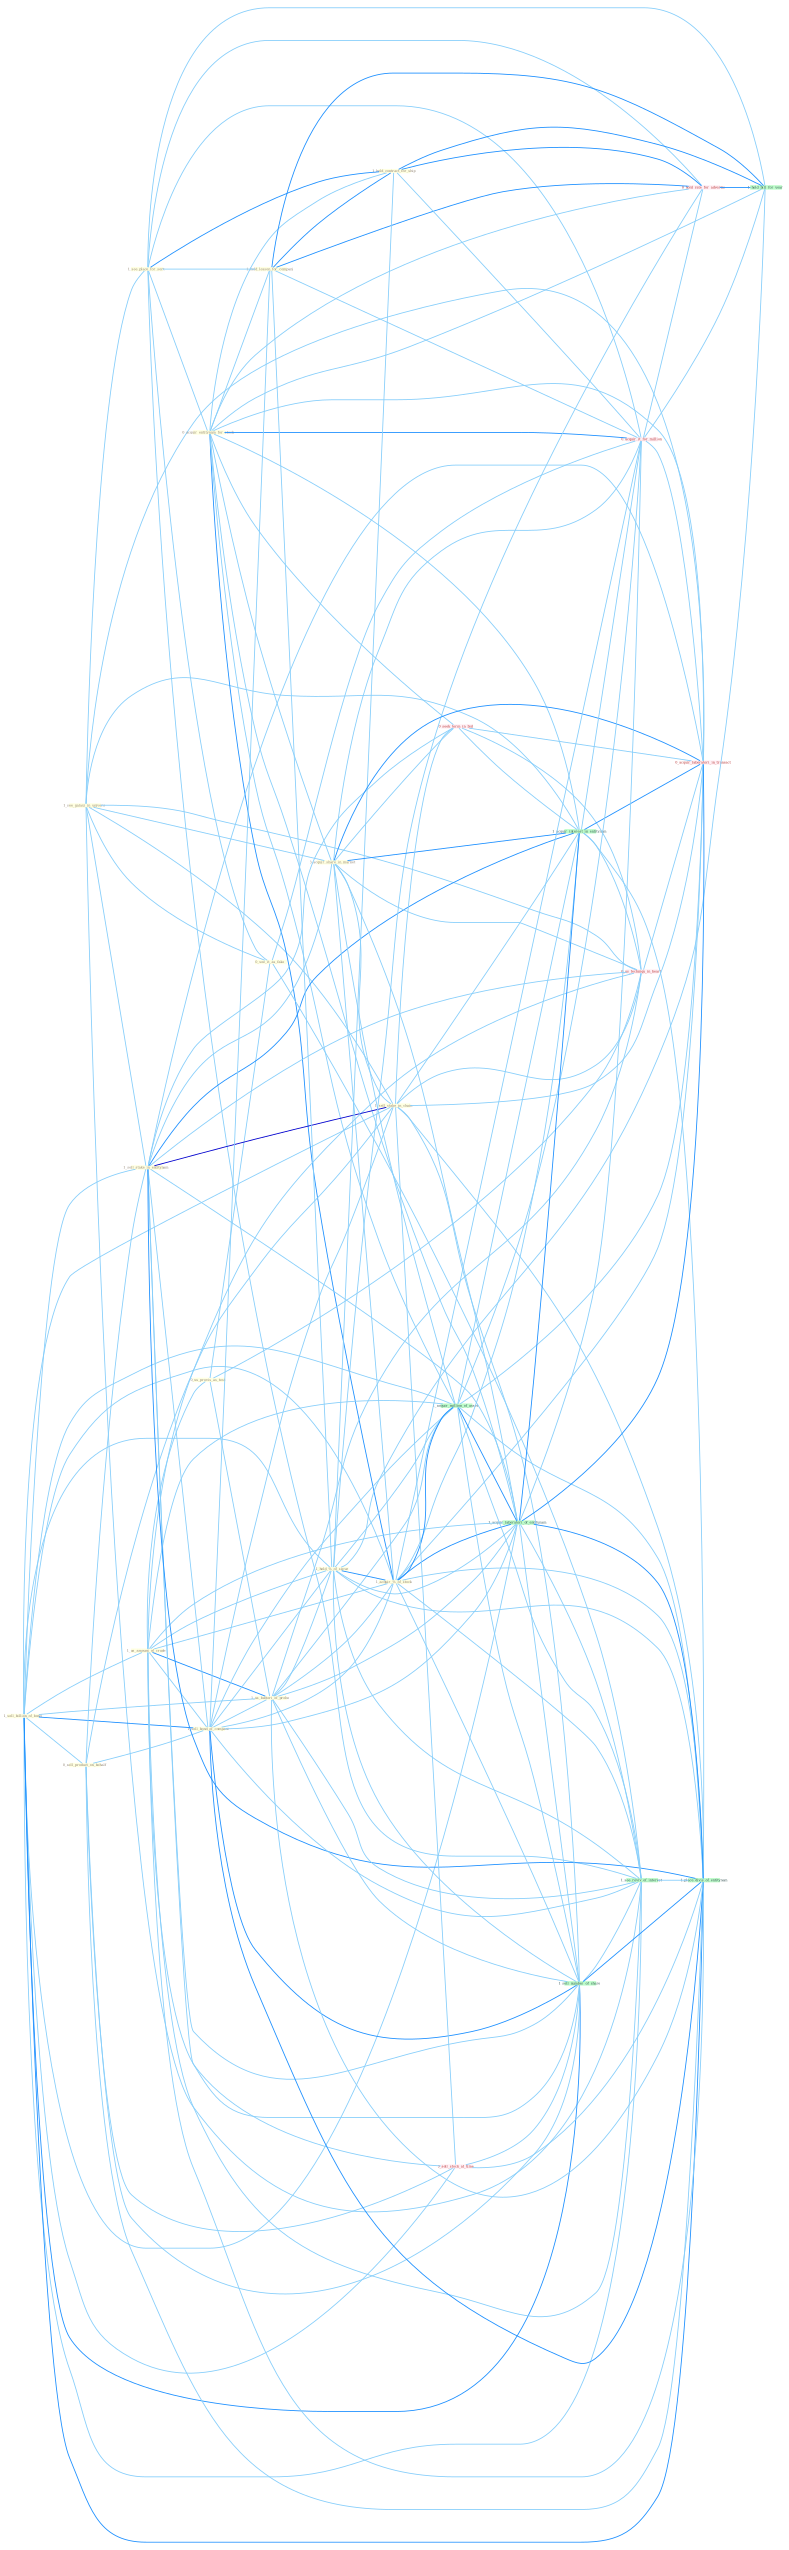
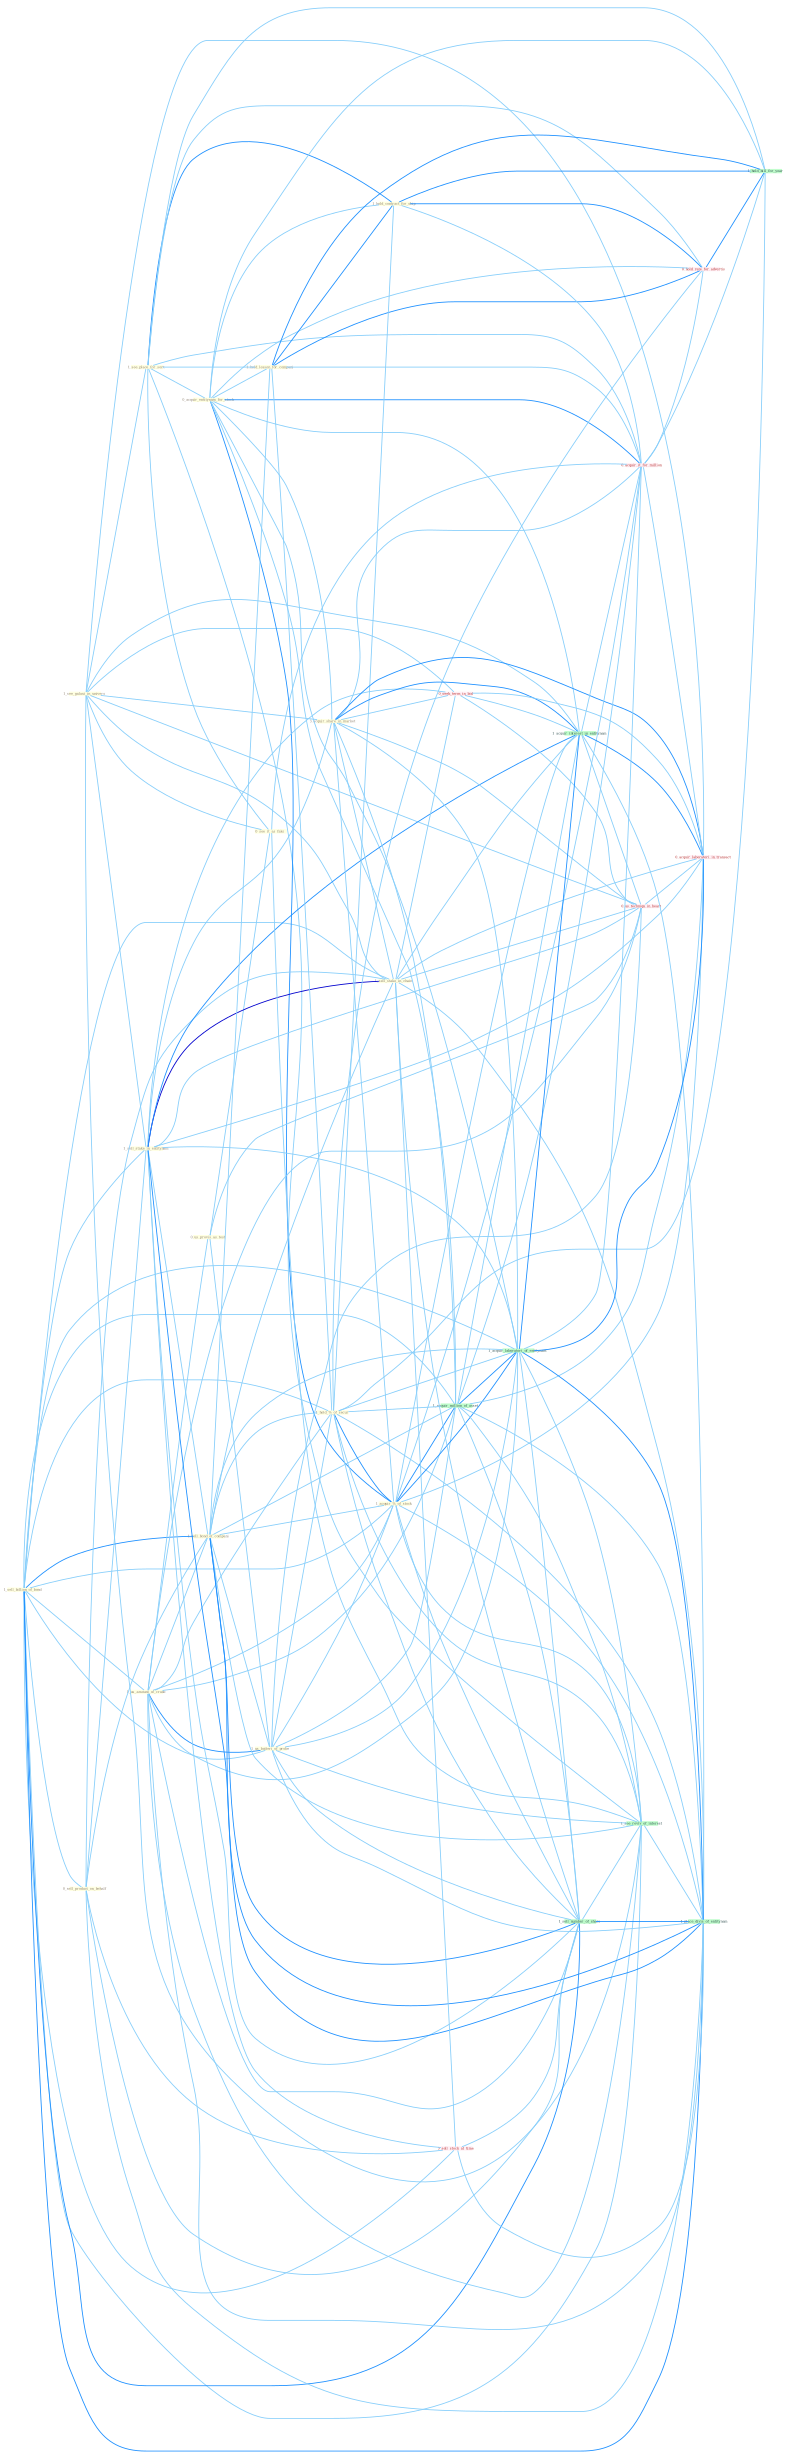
edge "0_acquir_entitynam_for_stock" -- "0_acquir_laboratori_in_transact": removed
edge "0_acquir_entitynam_for_stock" -- "0_seek_term_in_bid": now "1_see_galaxi_in_univers" -- "0_seek_term_in_bid"
